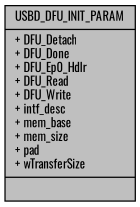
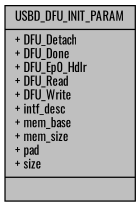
node "USBD_DFU_INIT_PARAM": text "+ wTransferSize" -> "+ size"
